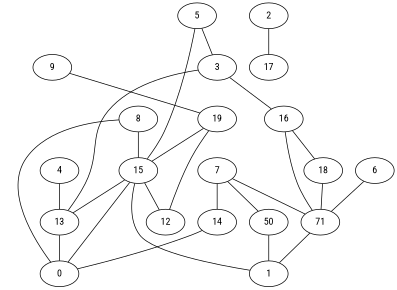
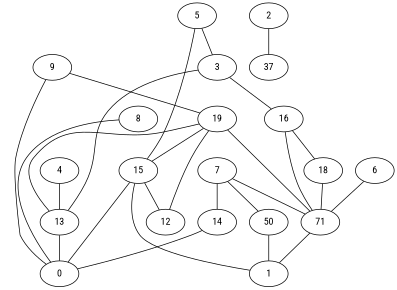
node "17": label "17" -> "37"
edge "8" -- "15": removed
edge "19" -- "71": added
edge "9" -- "0": added
edge "15" -- "13": now "19" -- "13"
